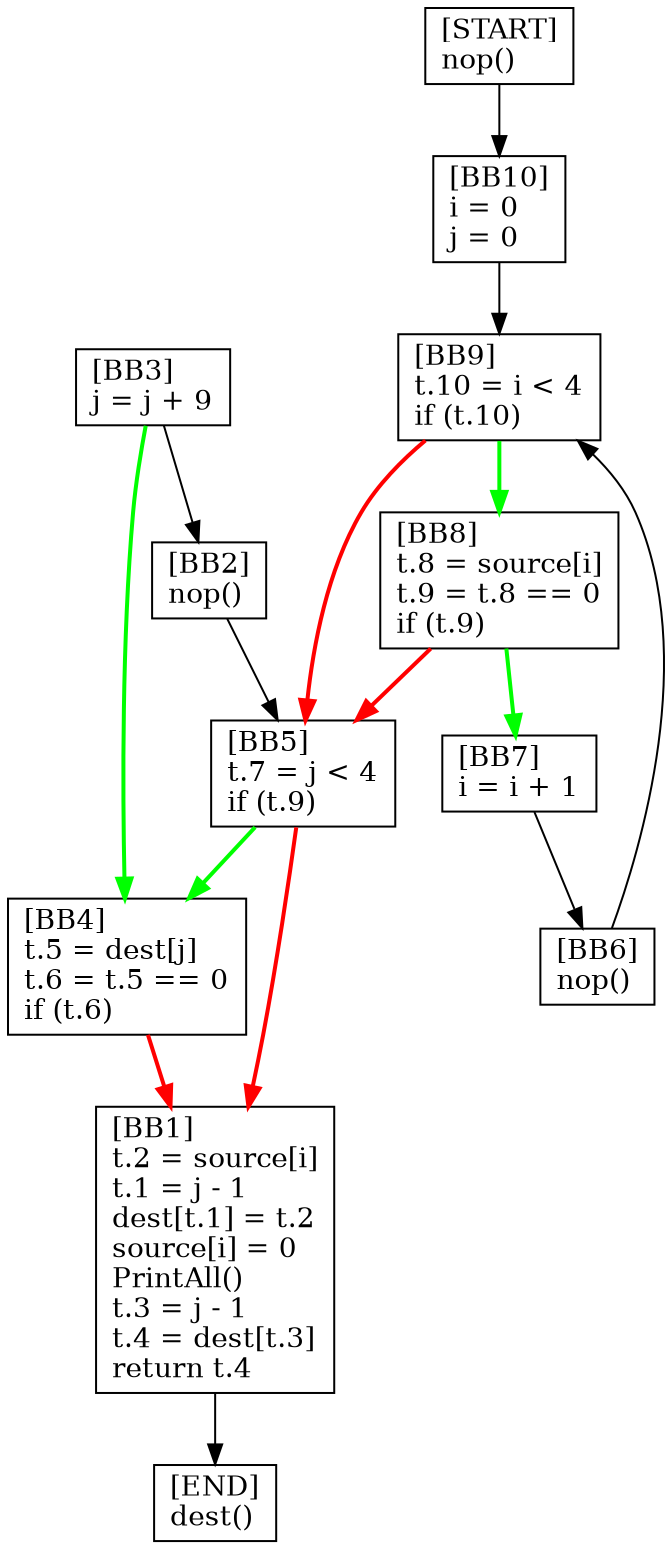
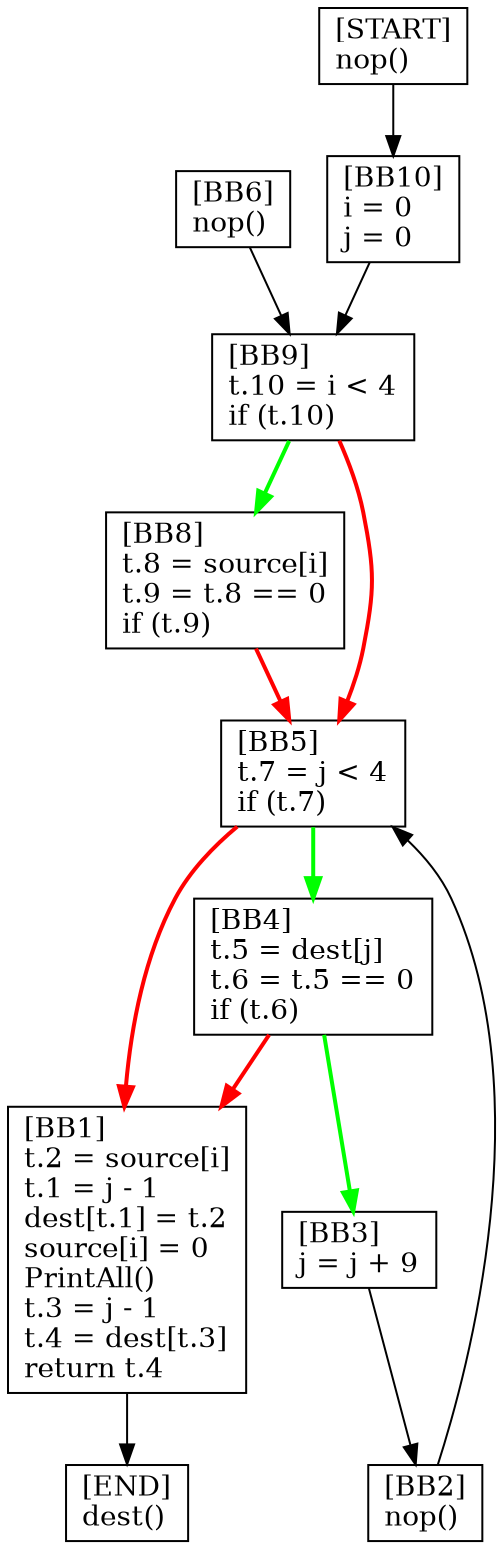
edge "[BB3] j = j + 9" -> "[BB4] t.5 = dest[j] t.6 = t.5 == 0 if (t.6)": reversed
node "[BB5] t.7 = j < 4 if (t.9)": label "[BB5] t.7 = j < 4 if (t.9)" -> "[BB5] t.7 = j < 4 if (t.7)"
node "[BB7] i = i + 1": removed
